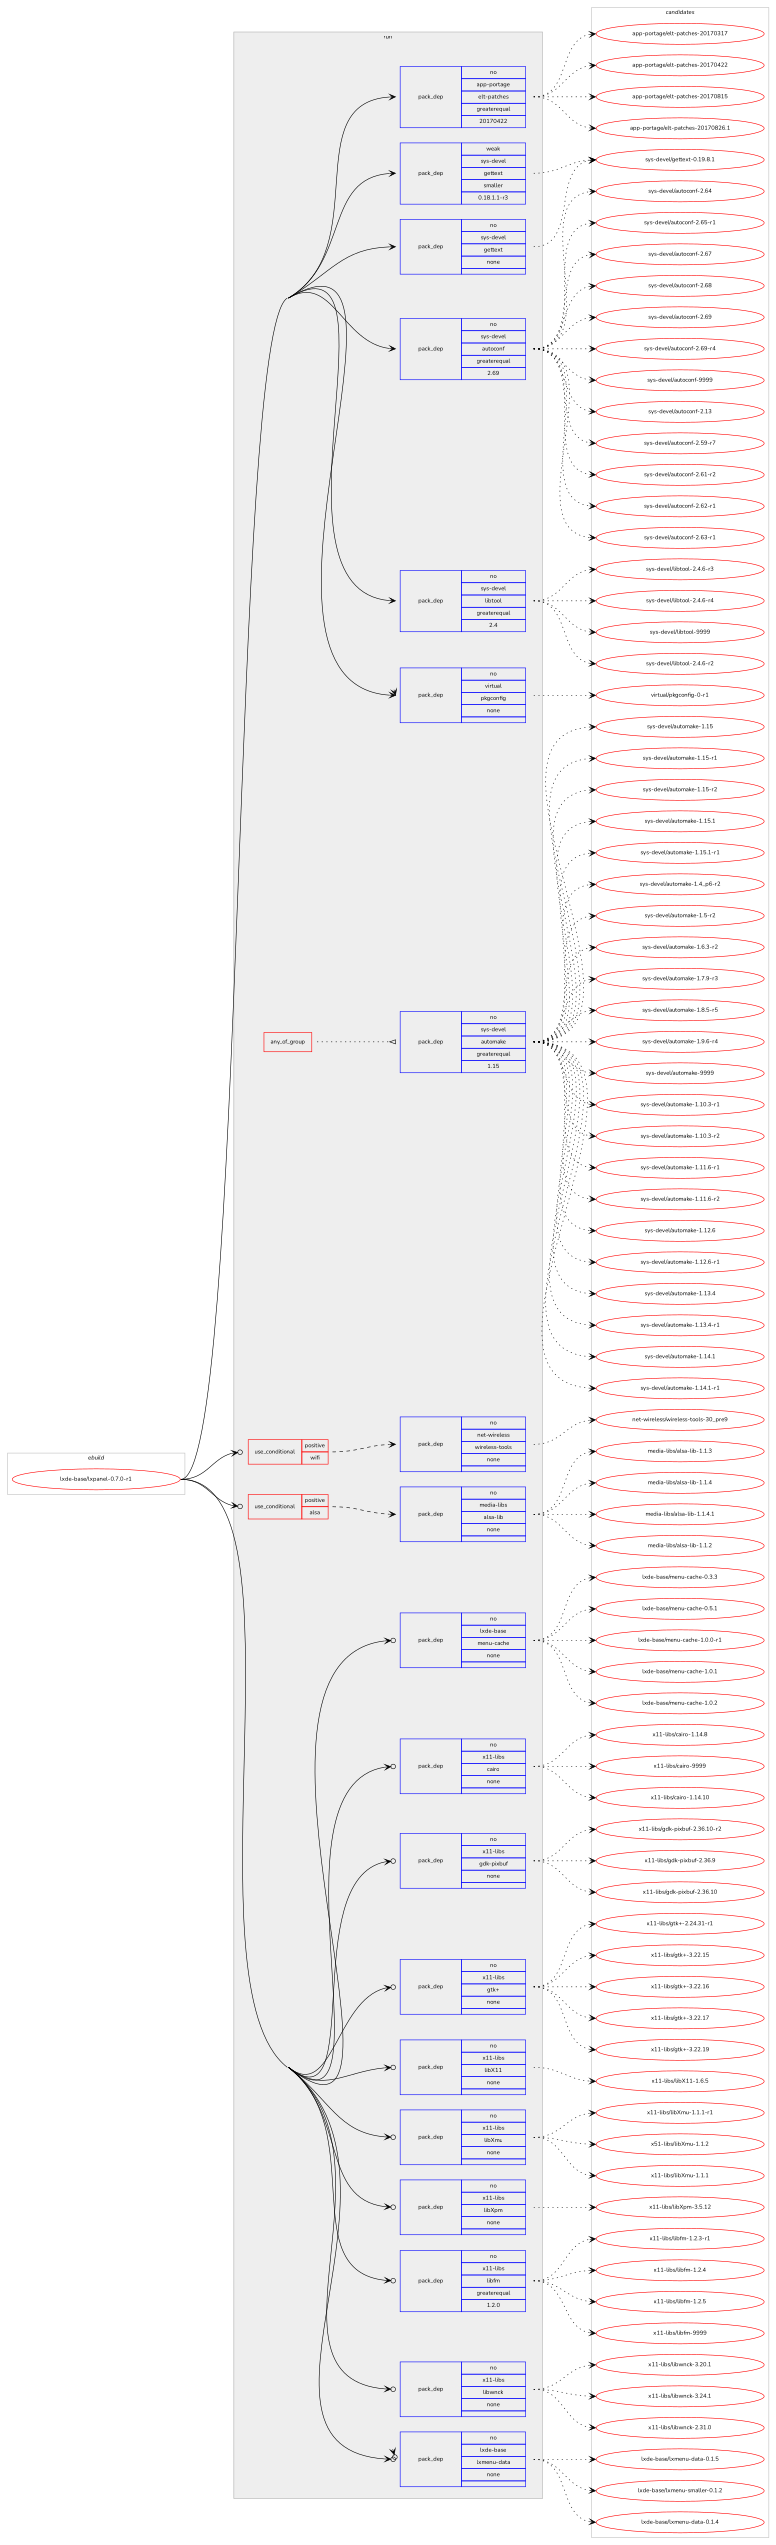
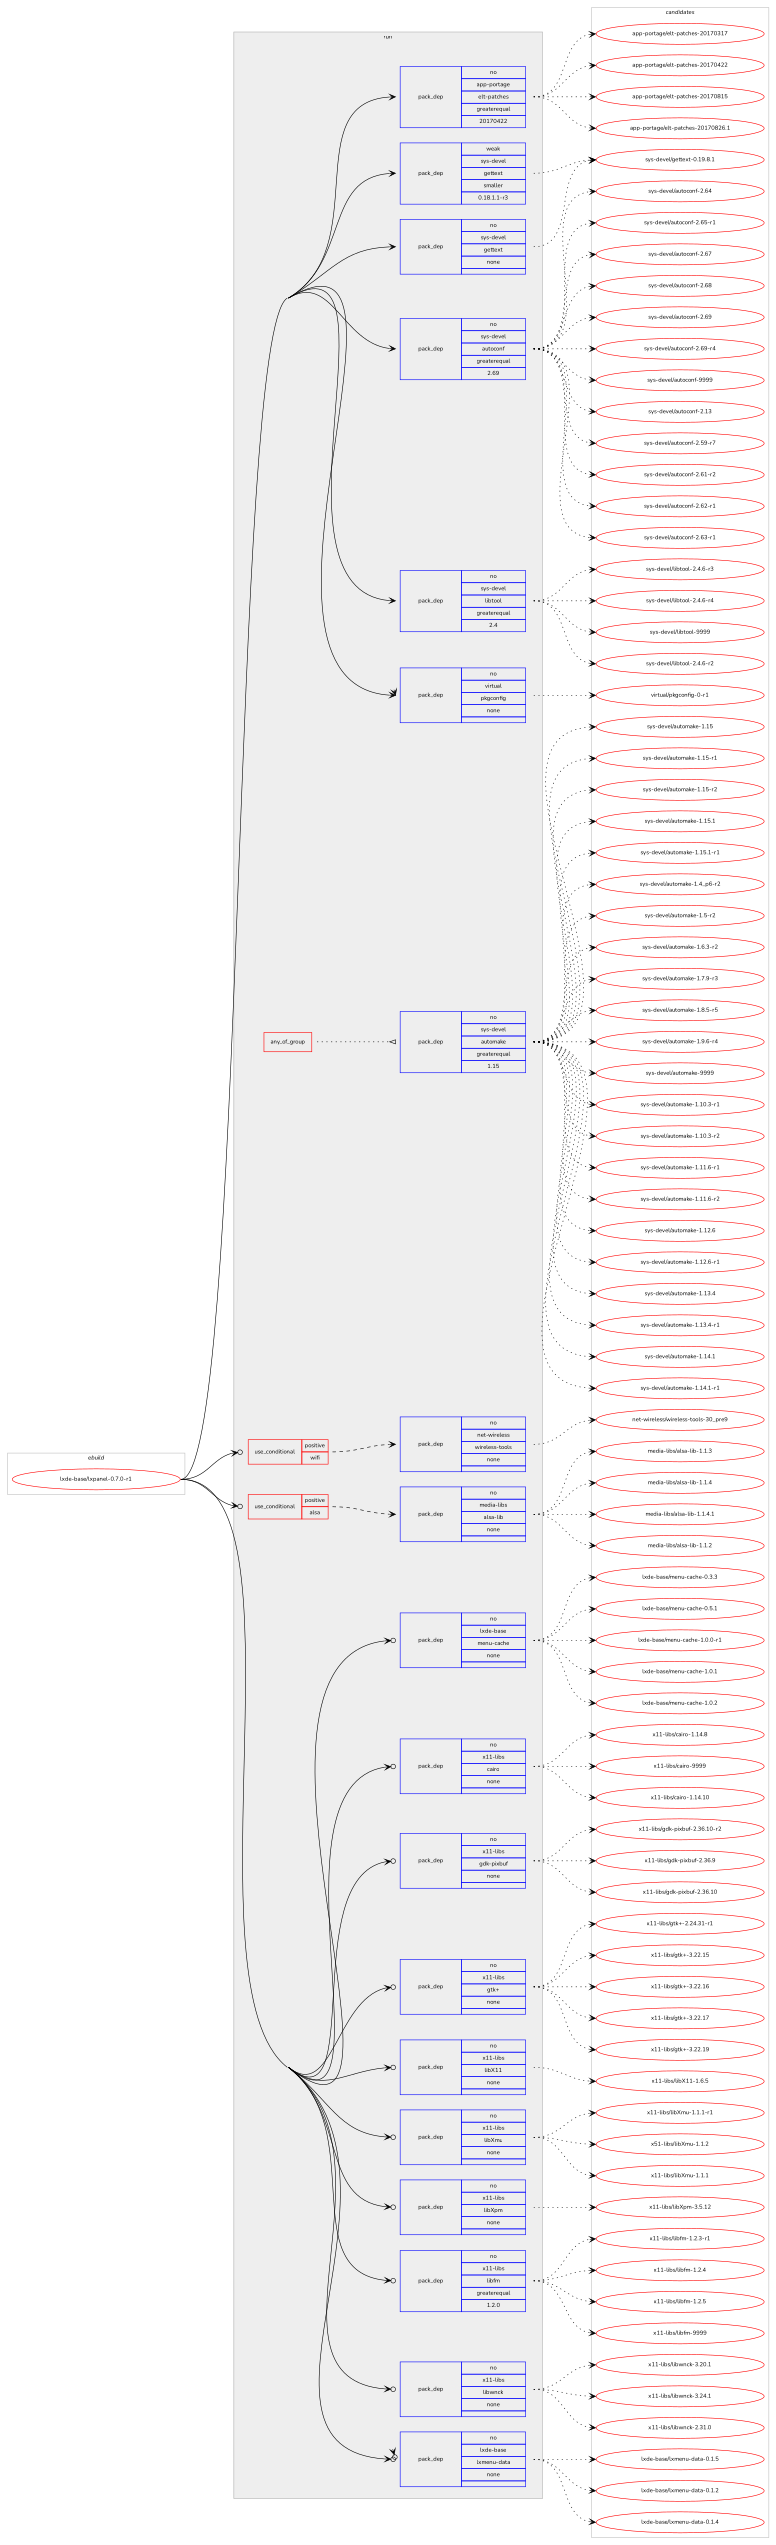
node "lxde-base/lxmenu-smaller-0.1.2": label "lxde-base/lxmenu-smaller-0.1.2" -> "lxde-base/lxmenu-data-0.1.2"
